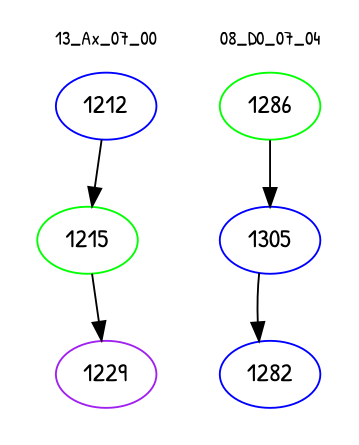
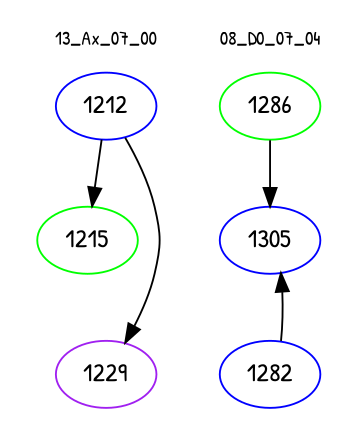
edge "1215" -> "1229": now "1212" -> "1229"
edge "1305" -> "1282": reversed
